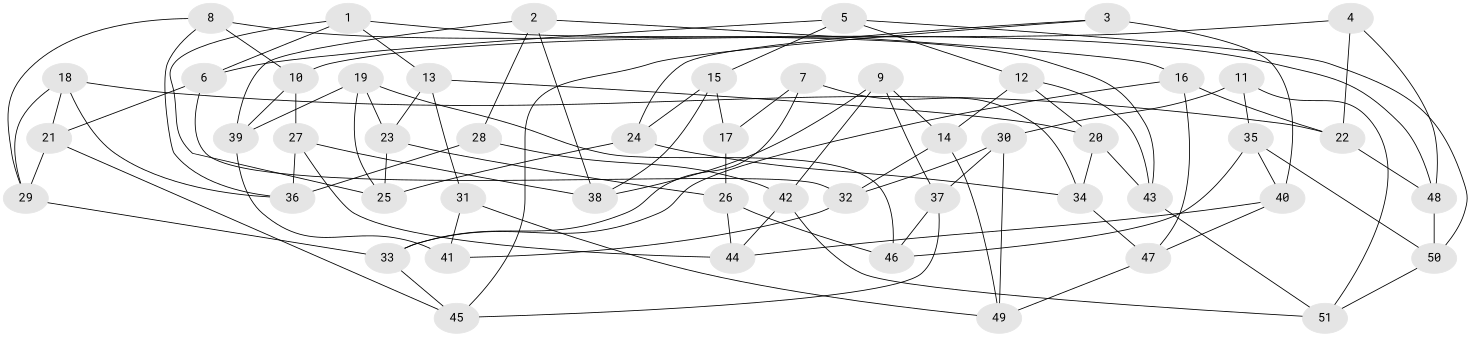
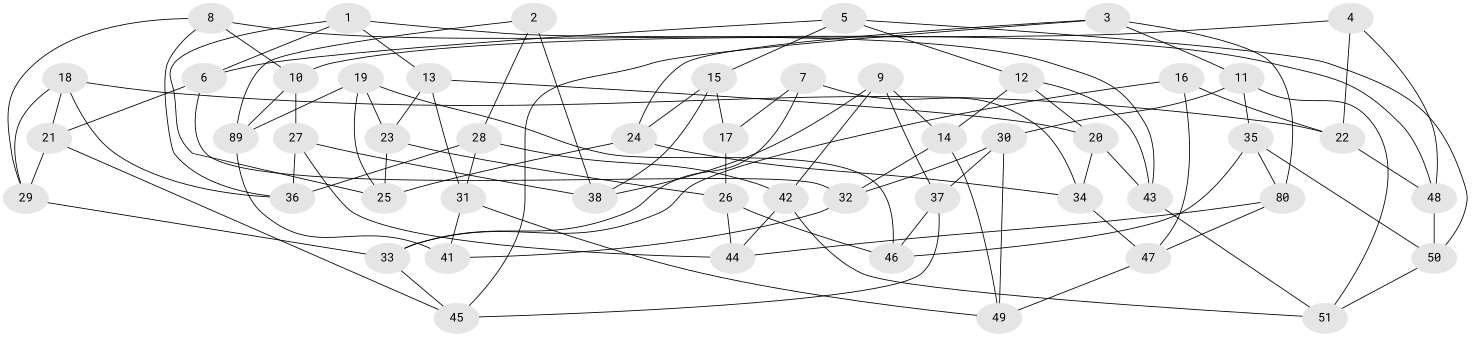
edge "2" -- "16": removed
edge "3" -- "11": added
node "39": label "39" -> "89"
edge "28" -- "31": added
node "40": label "40" -> "80"
